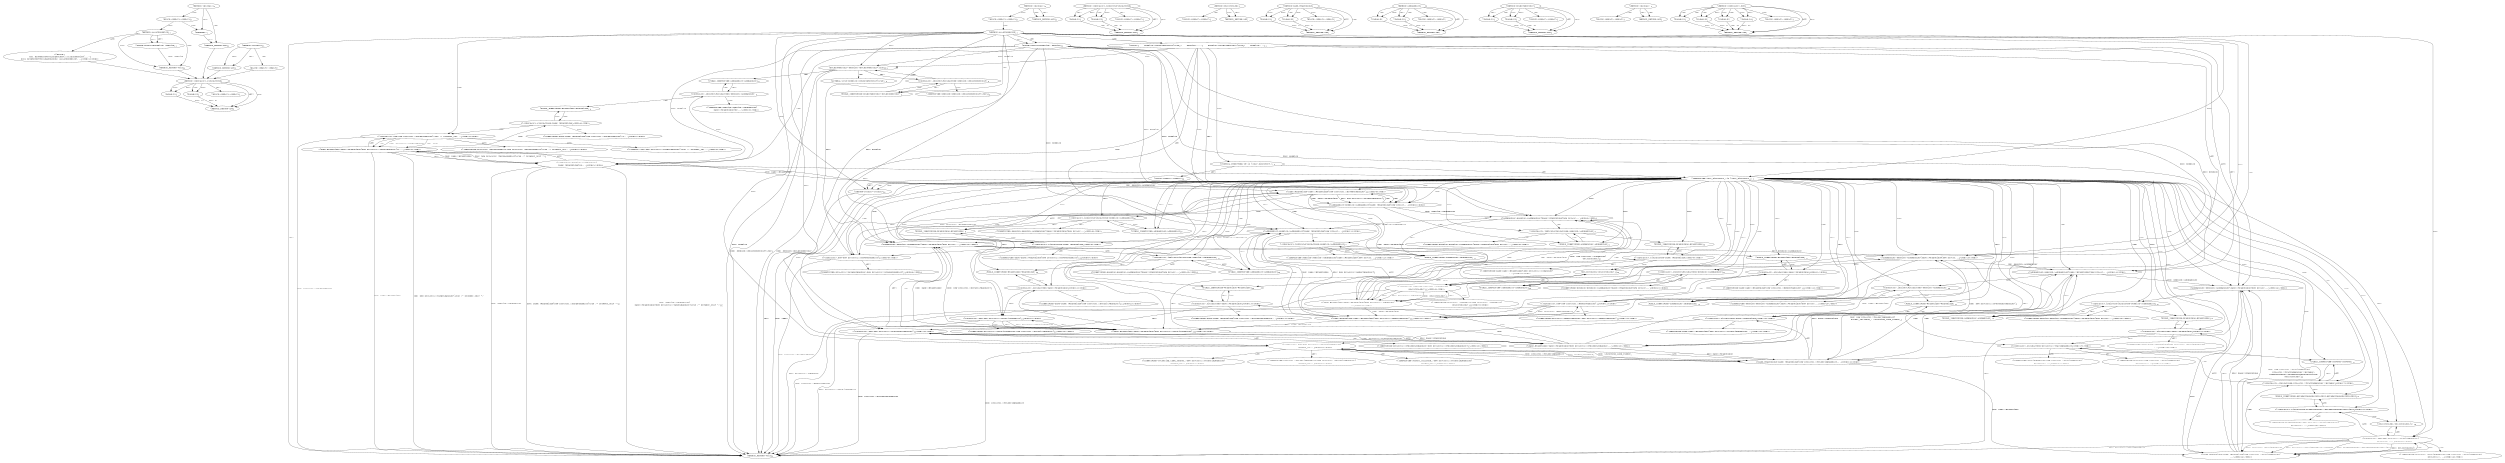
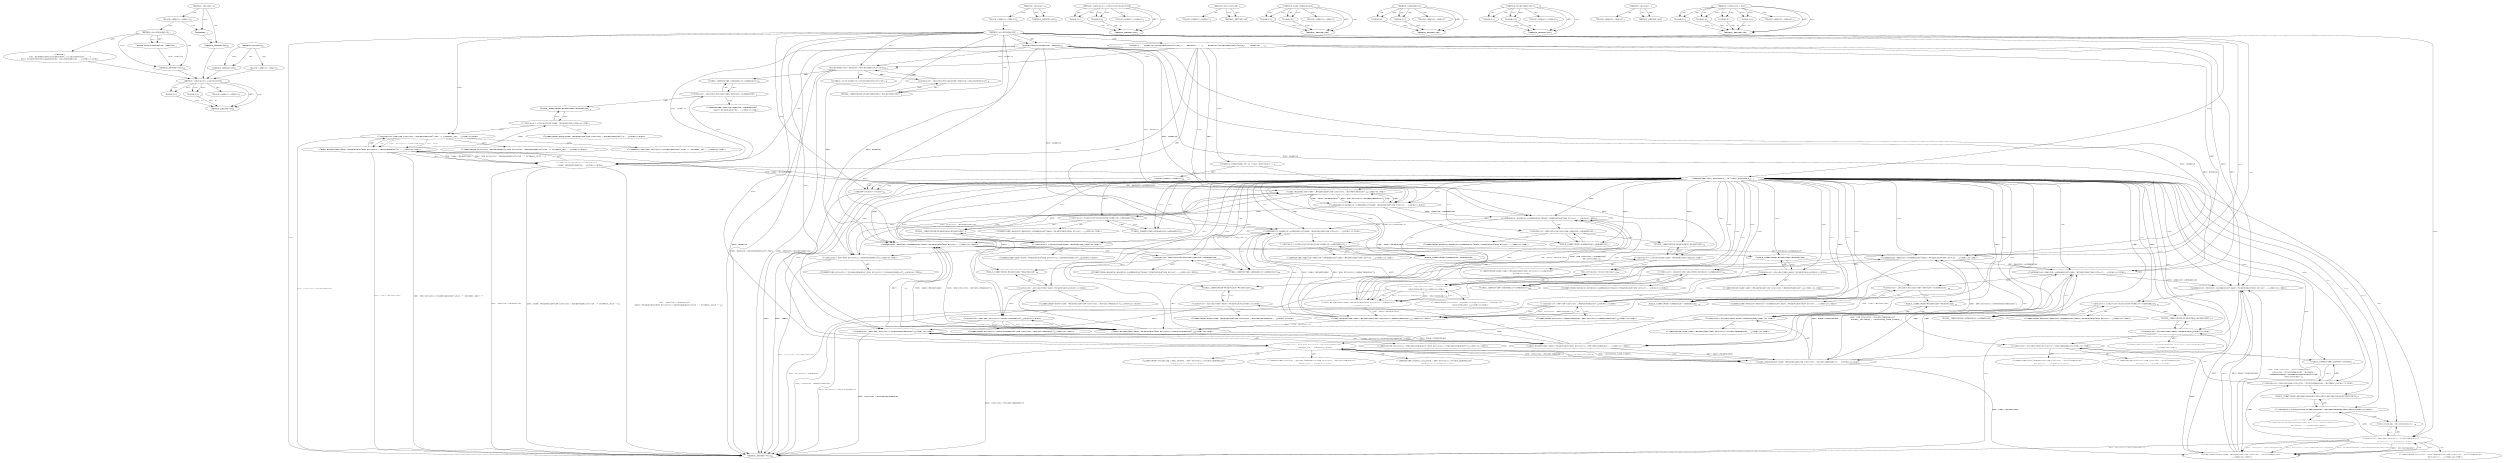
node "(IDENTIFIER,session,session->SetBrowserOnly(true))": removed
edge "(CONTROL_STRUCTURE,IF,if (only_discovery_))" -> "(IDENTIFIER,only_discovery_,if (only_discovery_))": now "(CONTROL_STRUCTURE,IF,if (only_discovery_))" -> "<(<operator>.fieldAccess,base::WrapUnique)<SUB>9</SUB>>"
edge "(IDENTIFIER,only_discovery_,if (only_discovery_))" -> "<(<operator>.fieldAccess,base::WrapUnique)<SUB>13</SUB>>": removed, label "CDG:"
